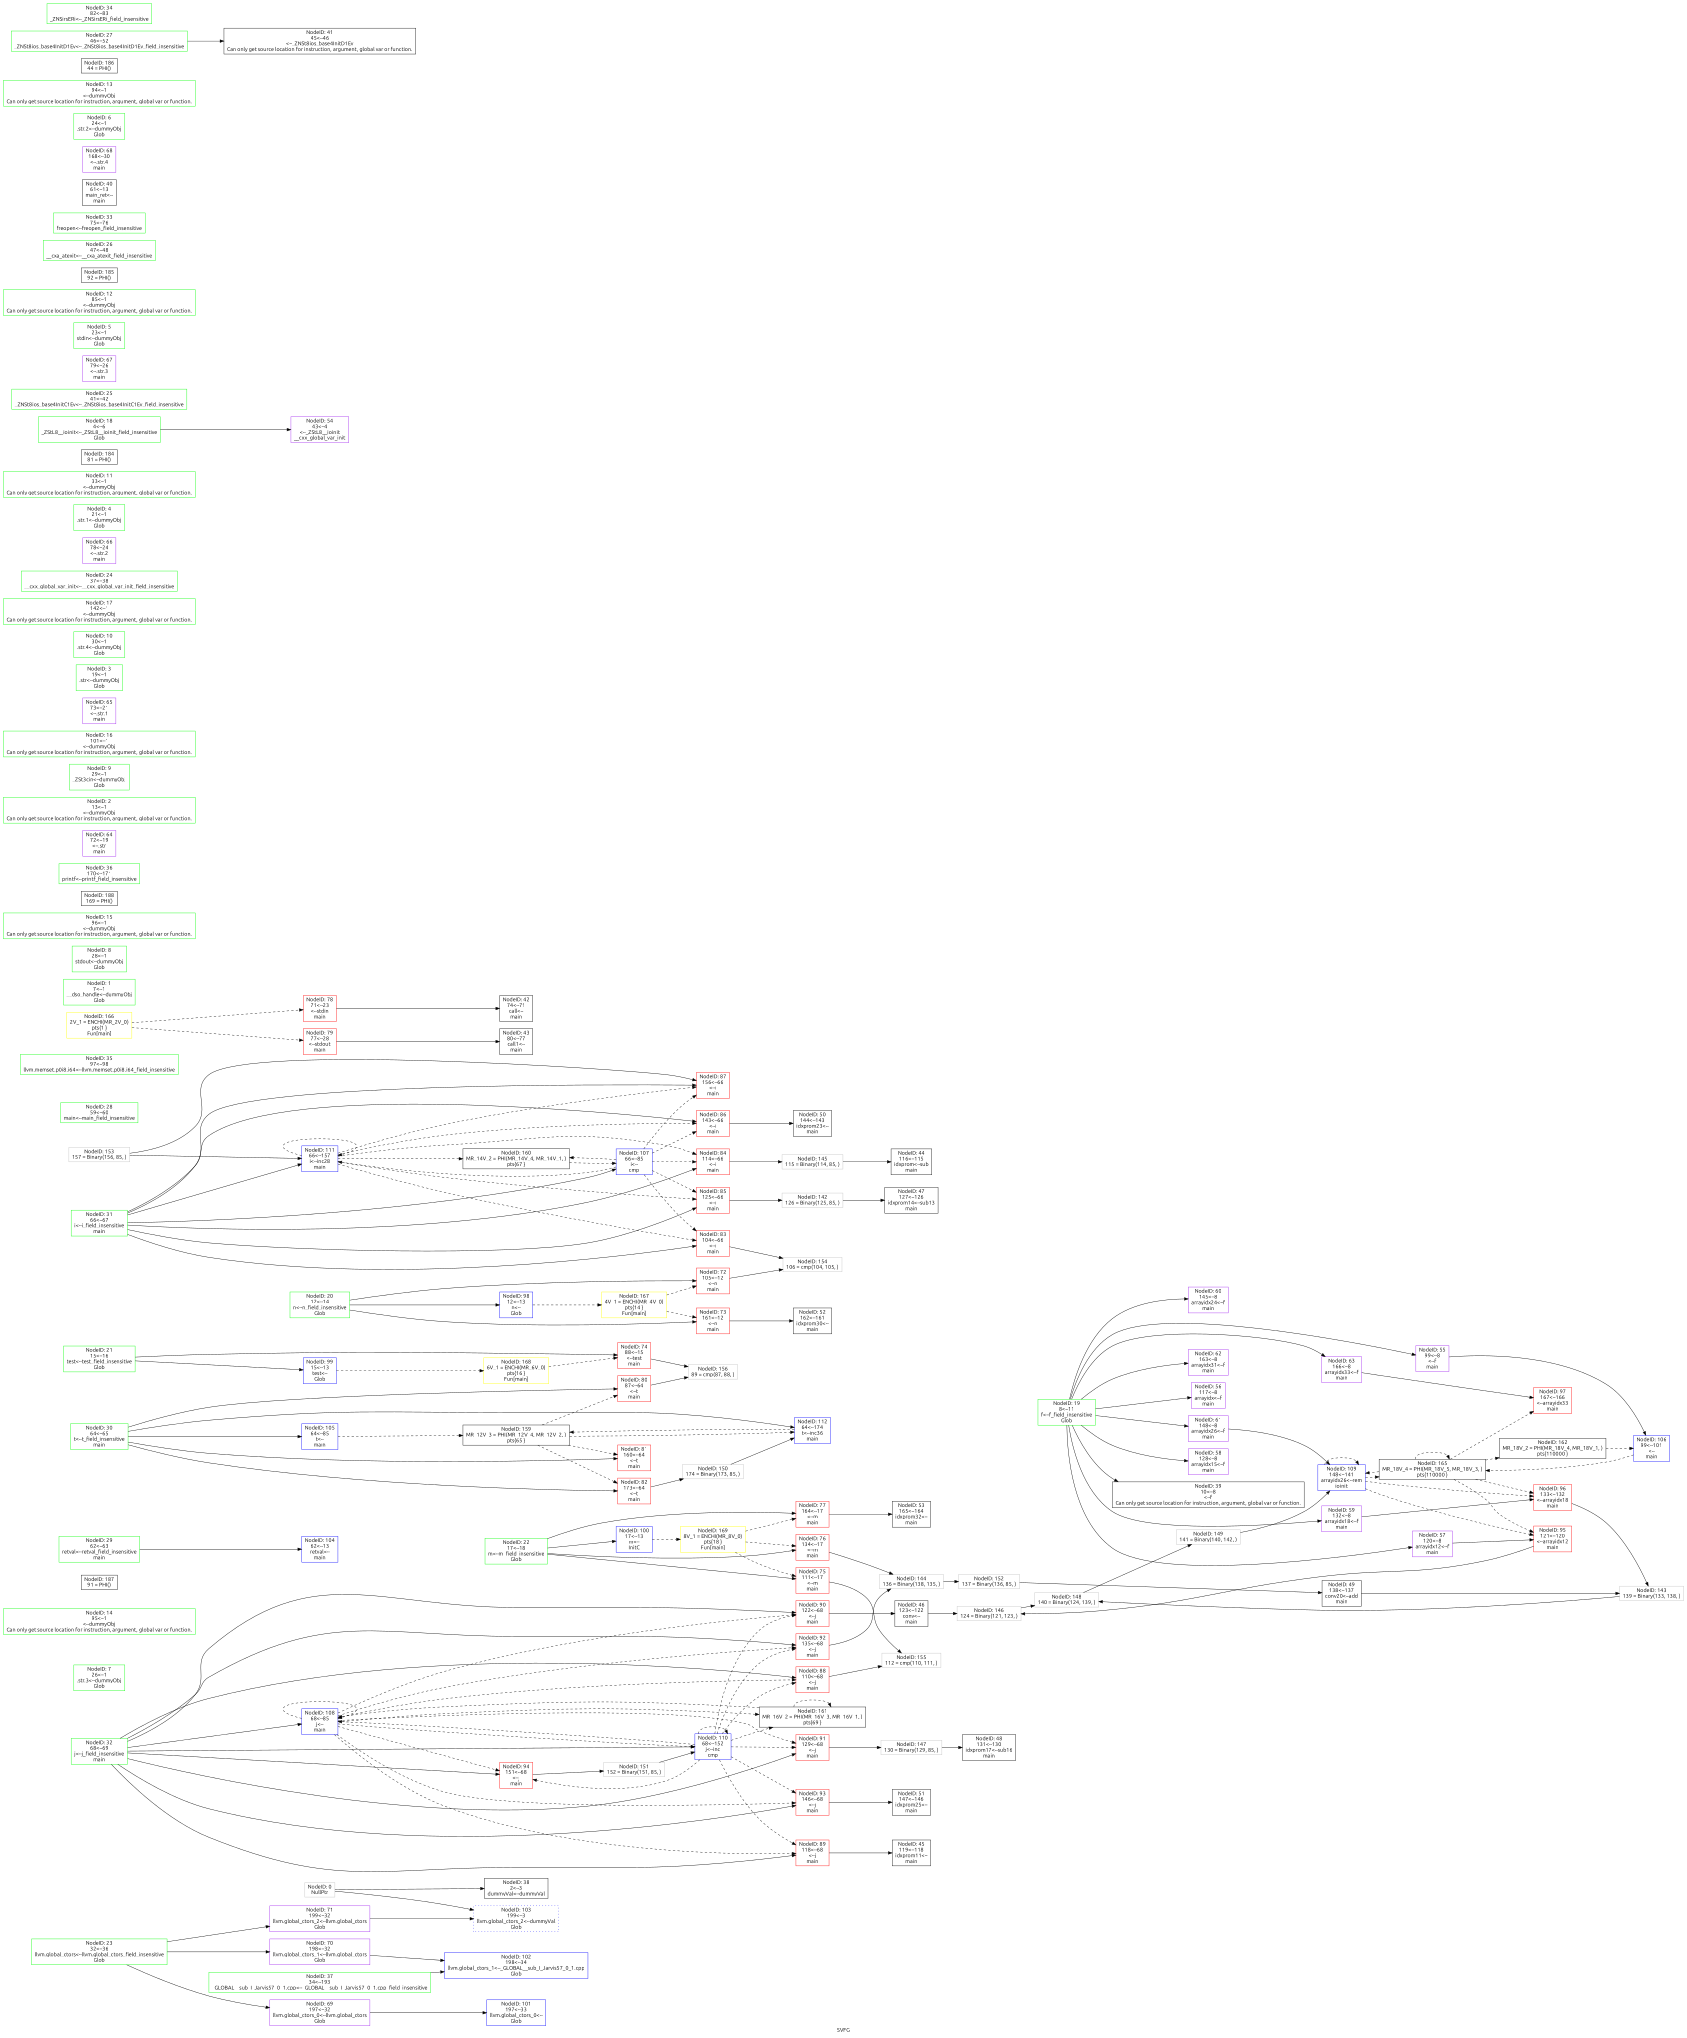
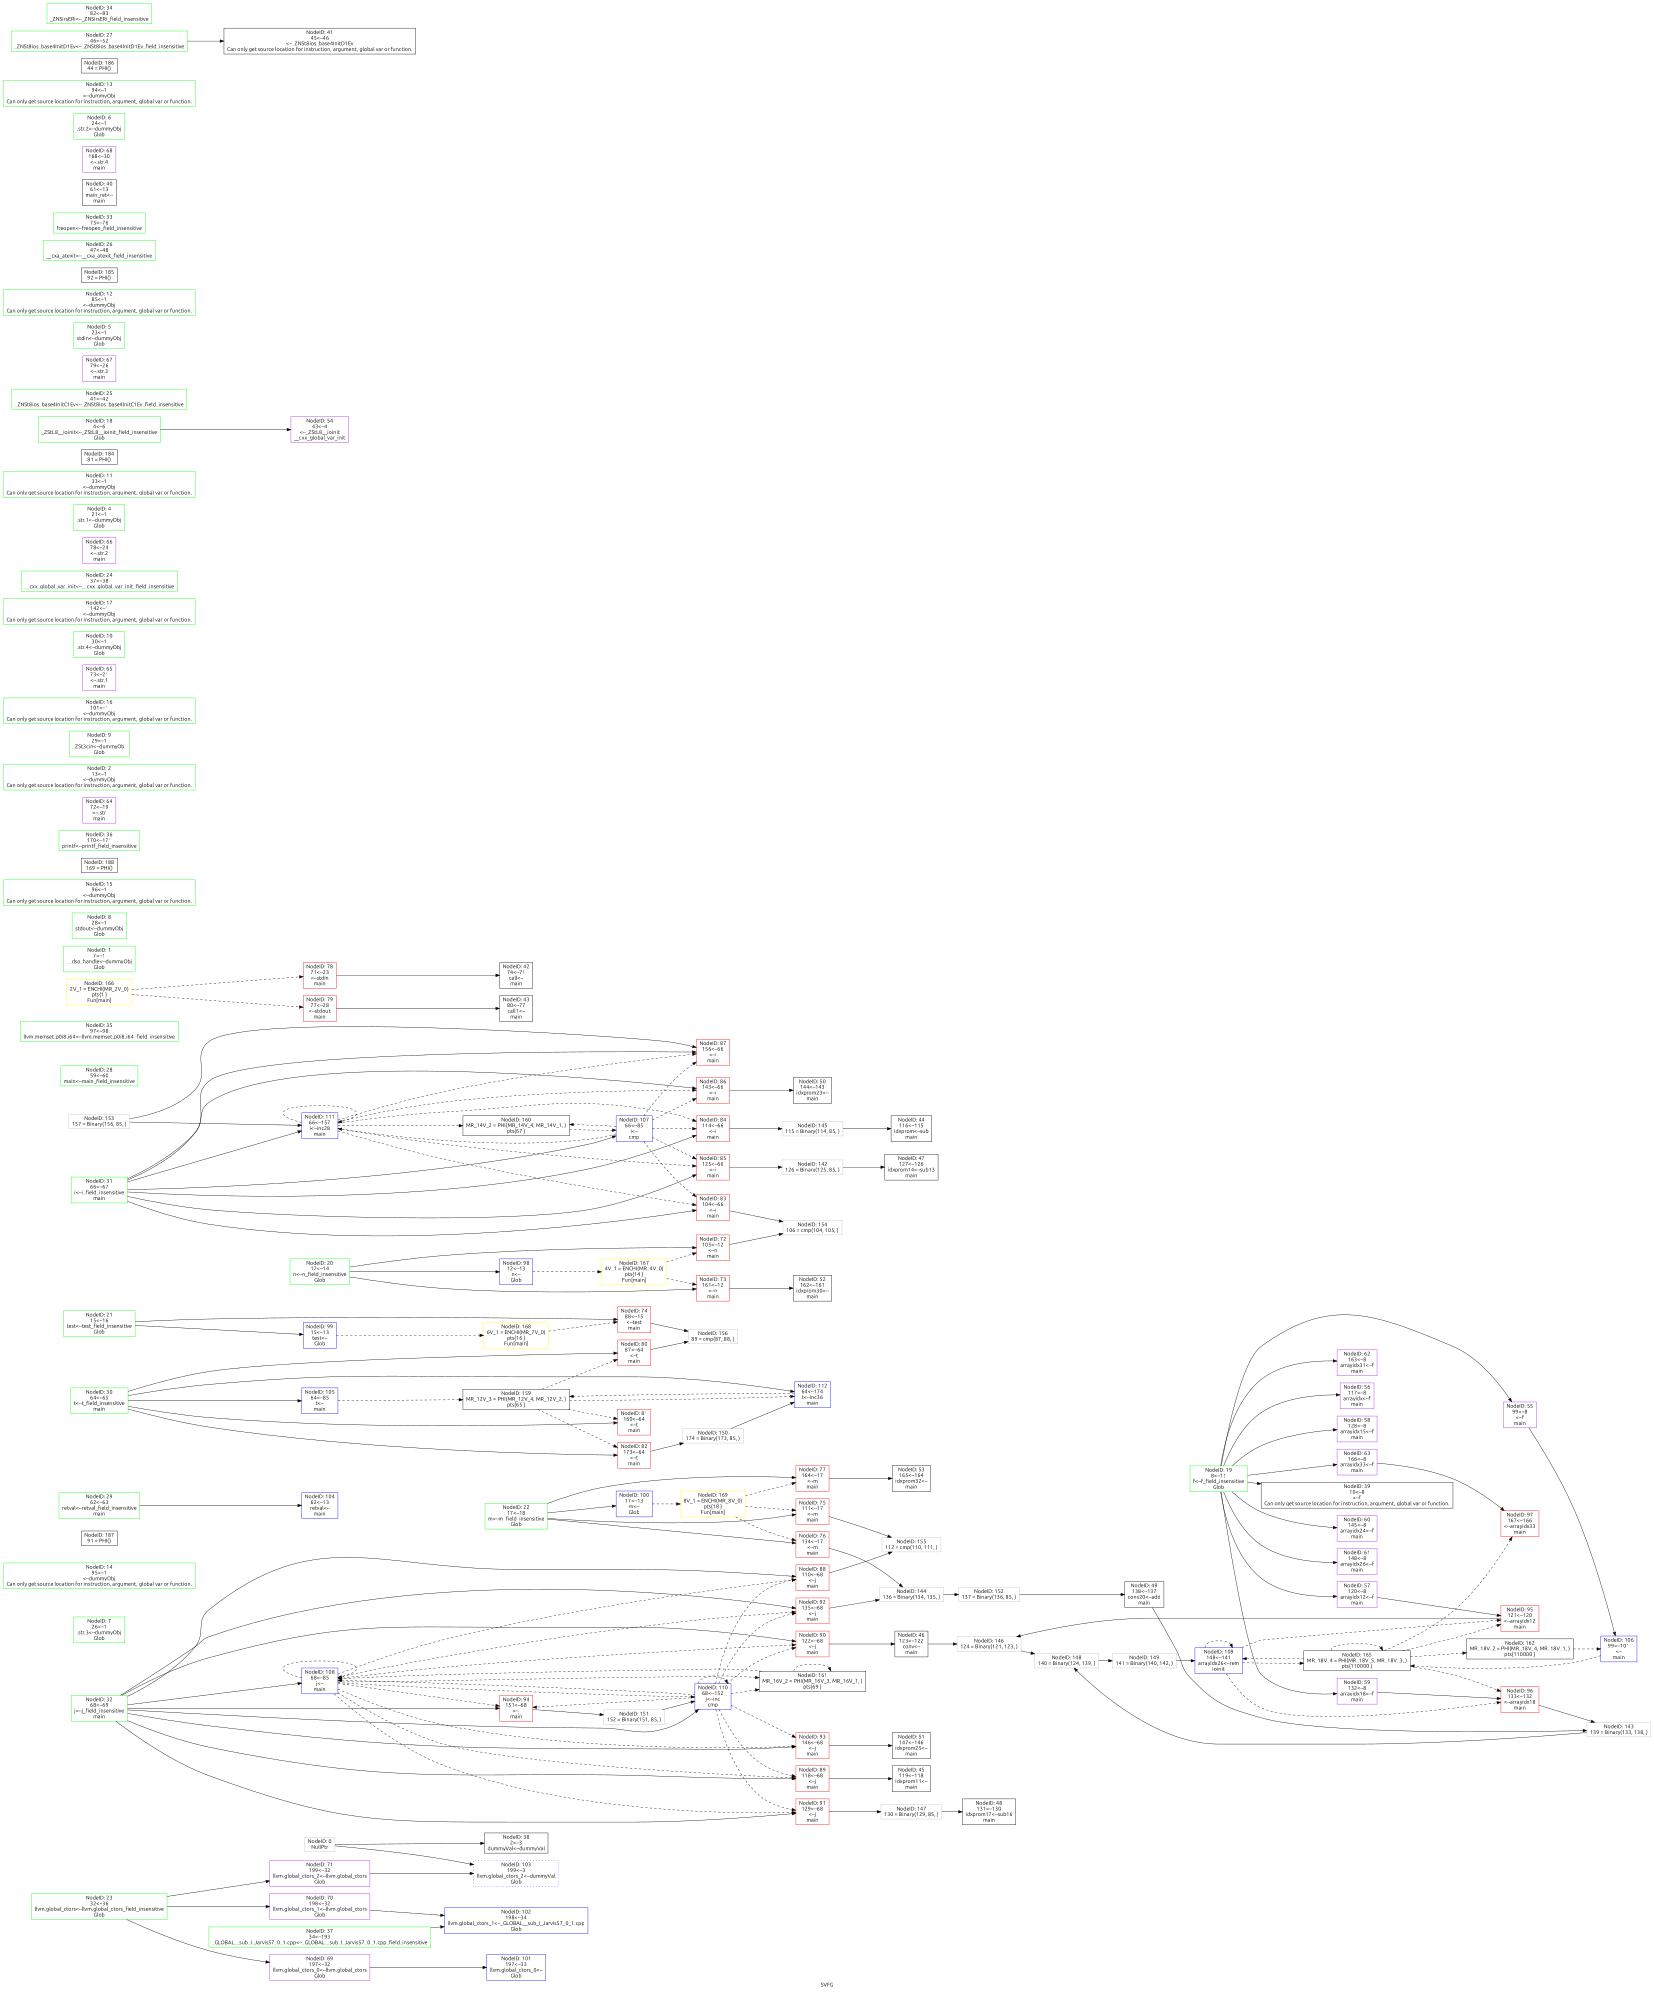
node "NodeID: 3": removed
node "NodeID: 168": text "6V_1 = ENCHI(MR_6V_0)" -> "6V_1 = ENCHI(MR_7V_0)"
edge "NodeID: 61" -> "NodeID: 109": removed
node "NodeID: 100": text "InitC" -> "Glob"
node "NodeID: 144": text "136 = Binary(138, 135, )" -> "136 = Binary(134, 135, )"
